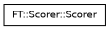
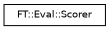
node "FT::Scorer::Scorer": label "FT::Scorer::Scorer" -> "FT::Eval::Scorer"
